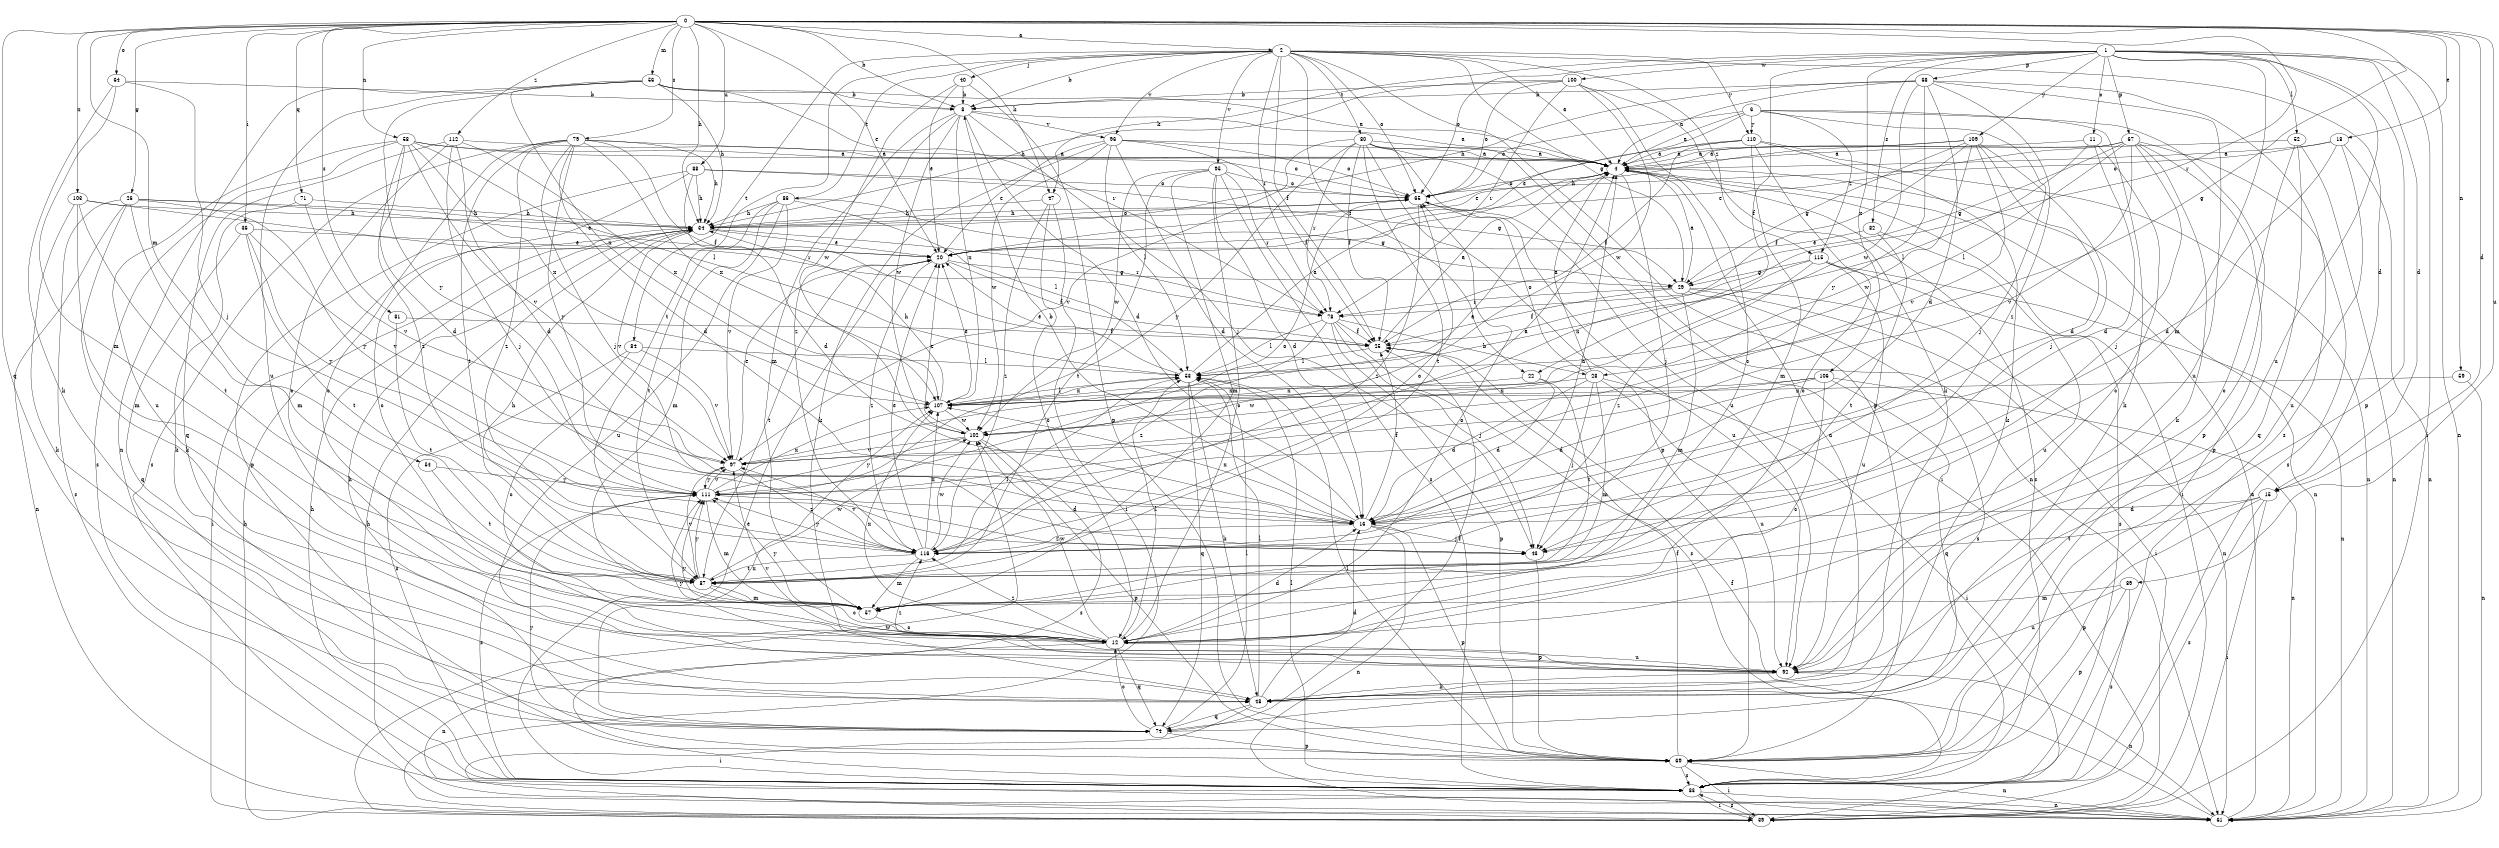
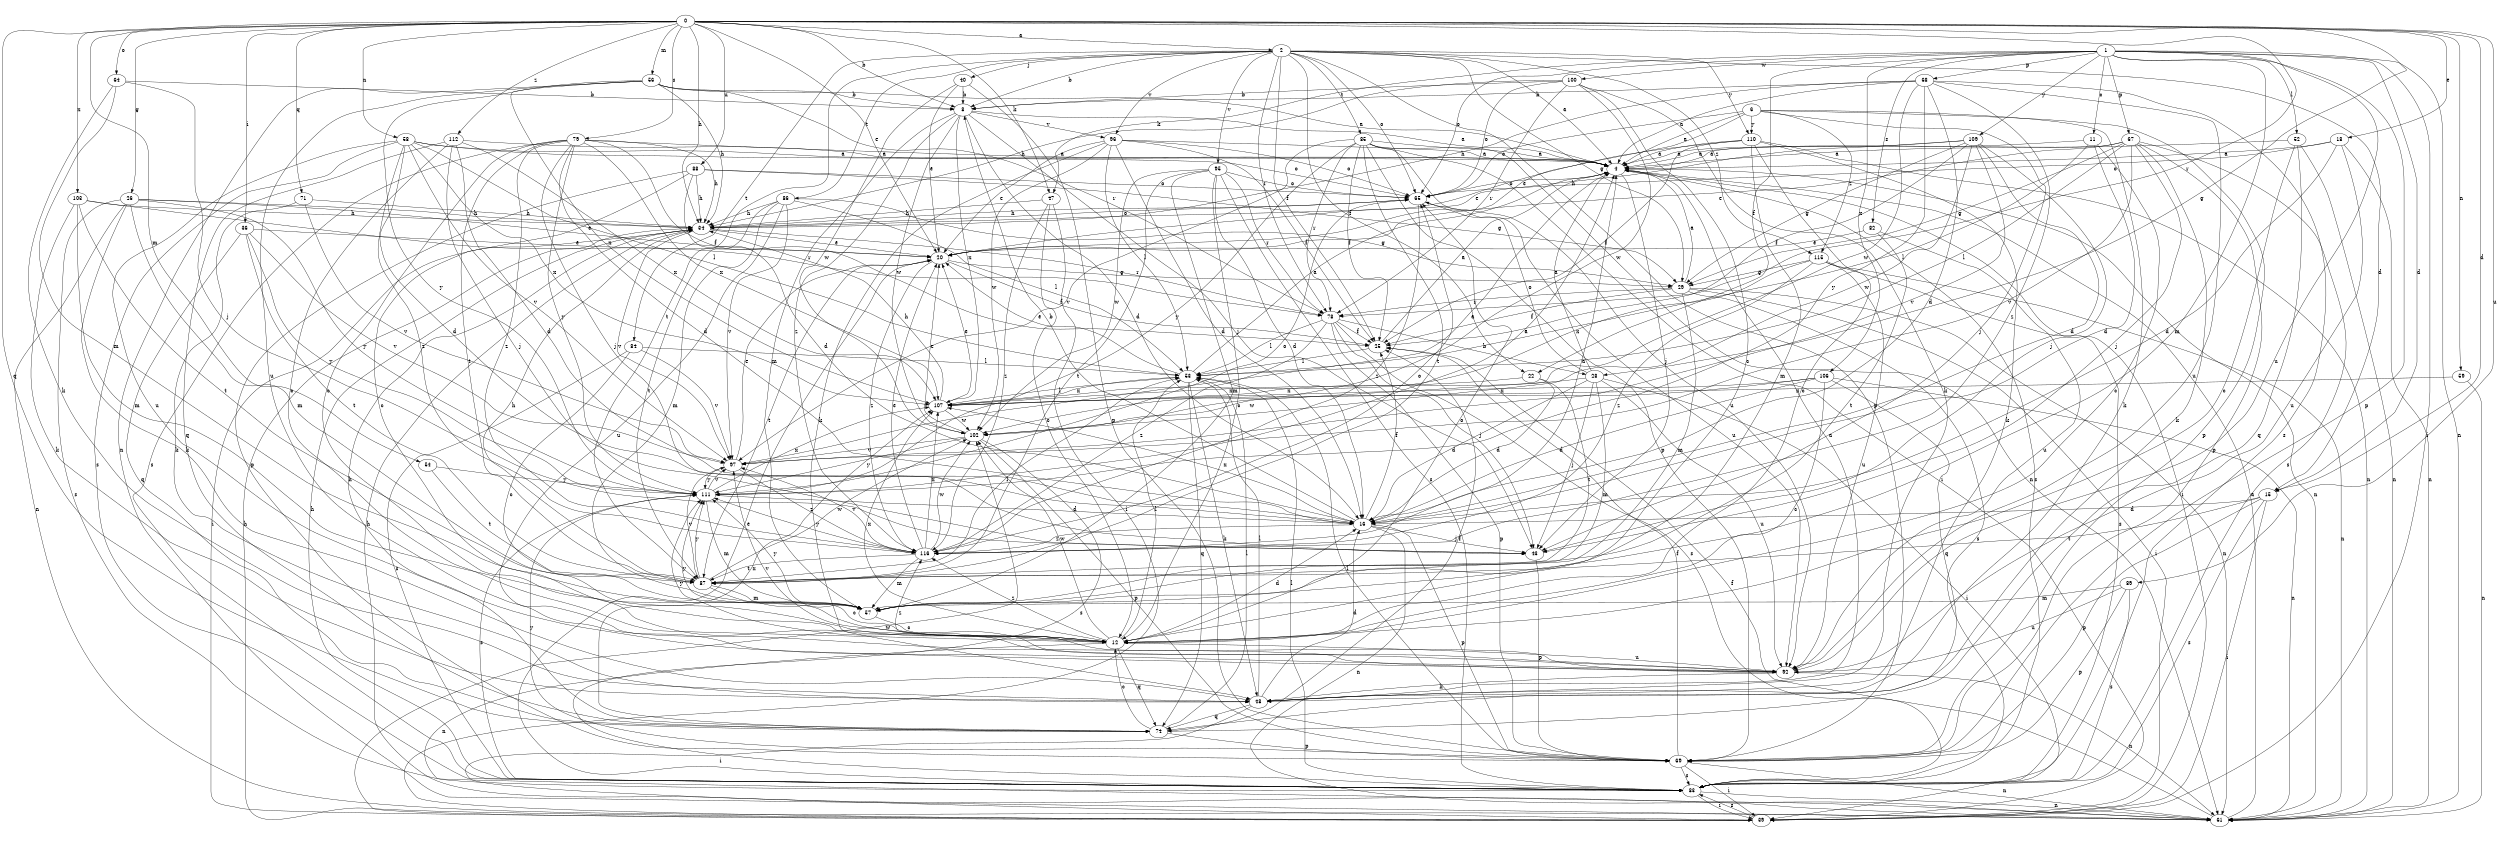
node "80": label "80" -> "85"
node "81": removed
